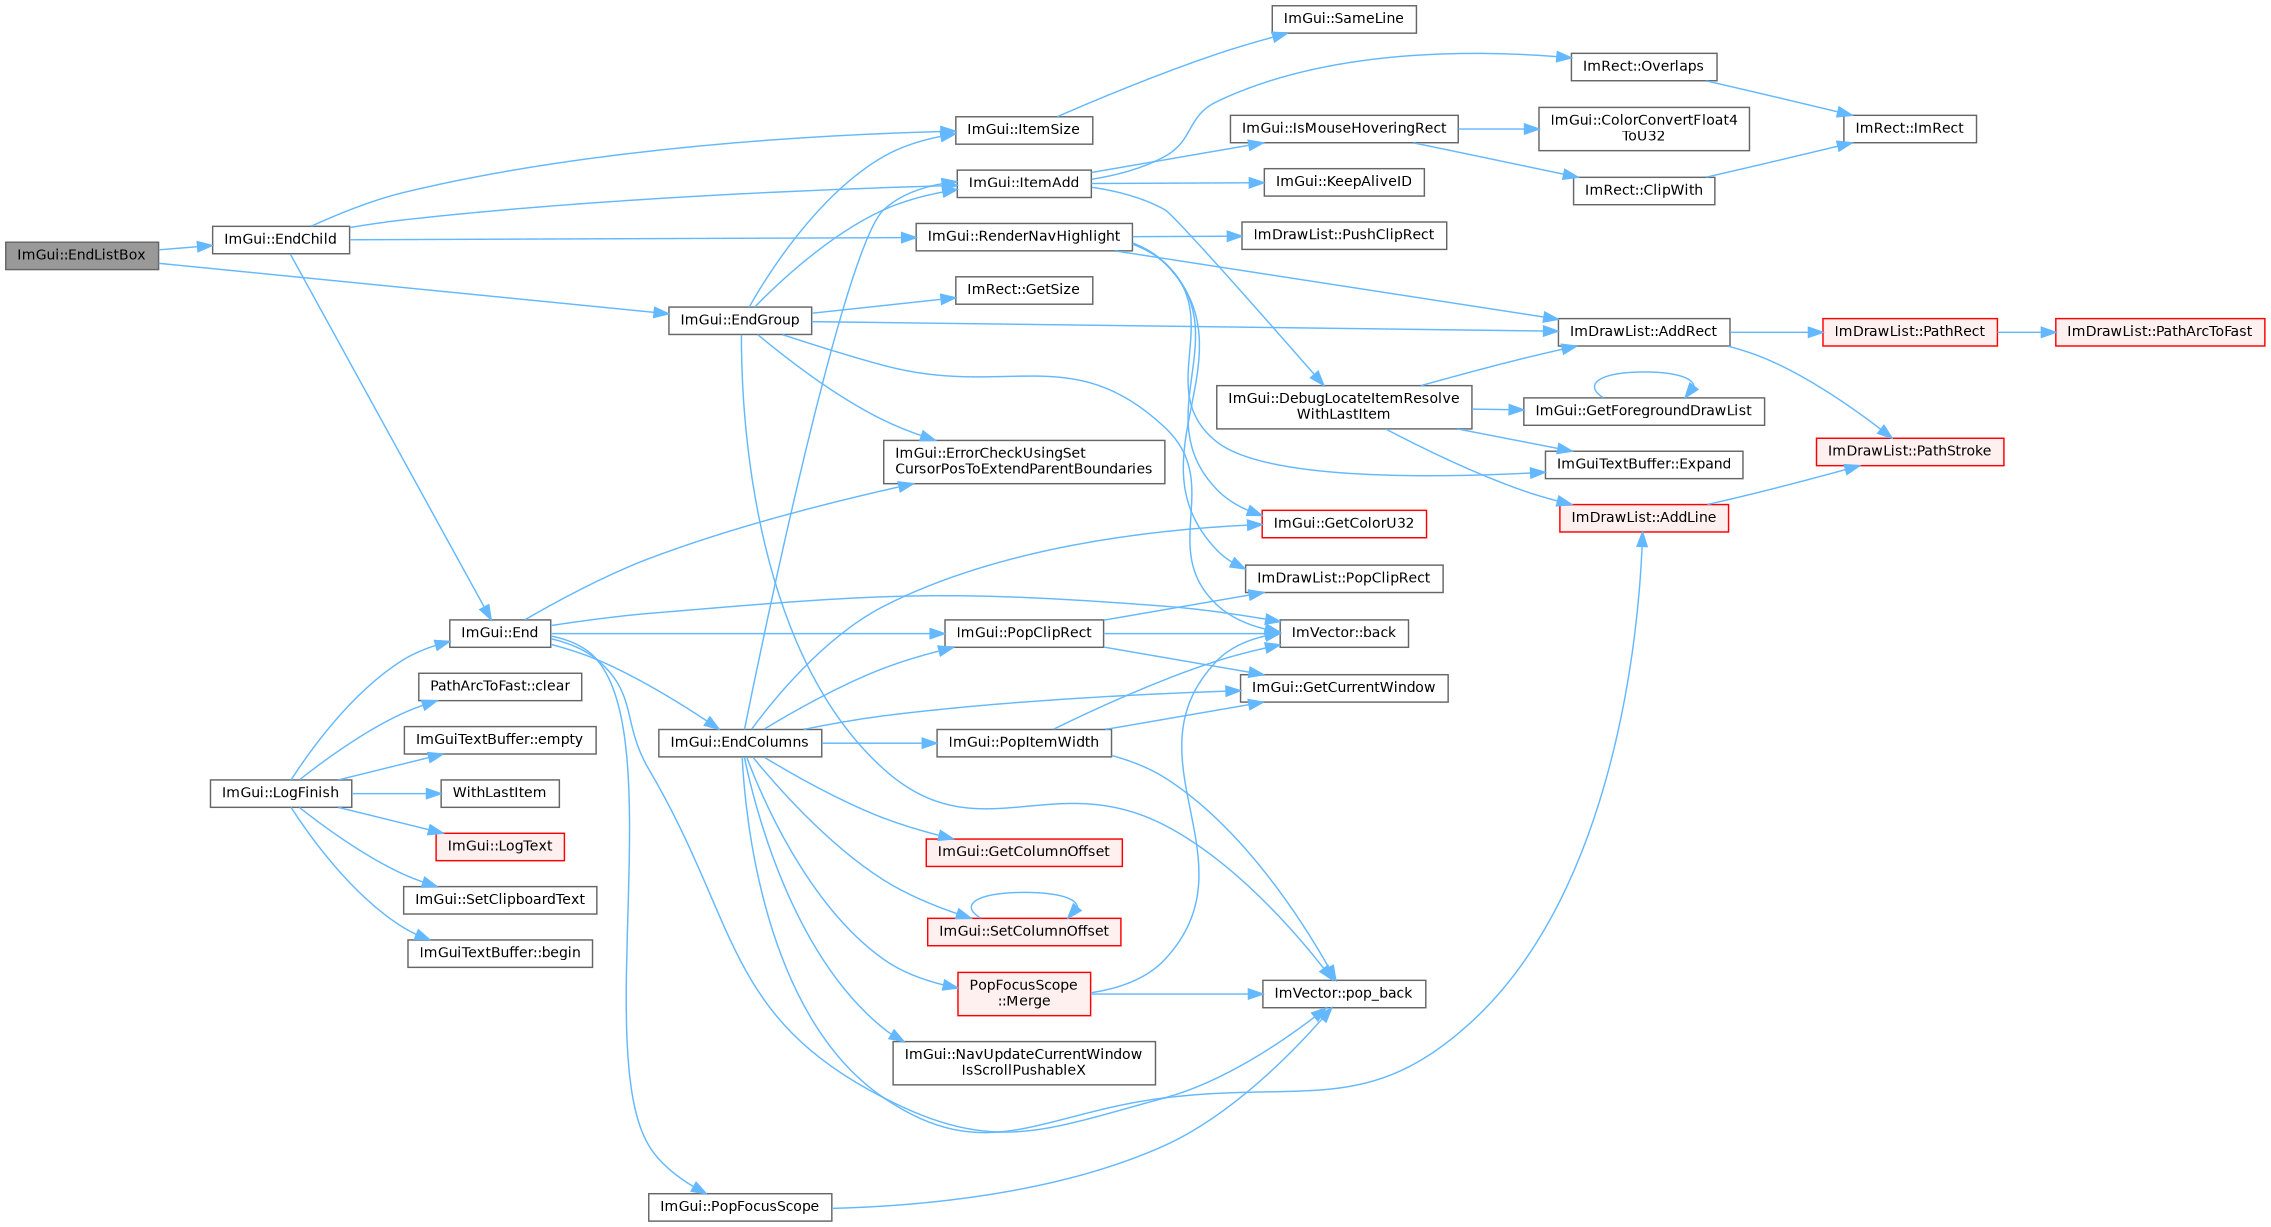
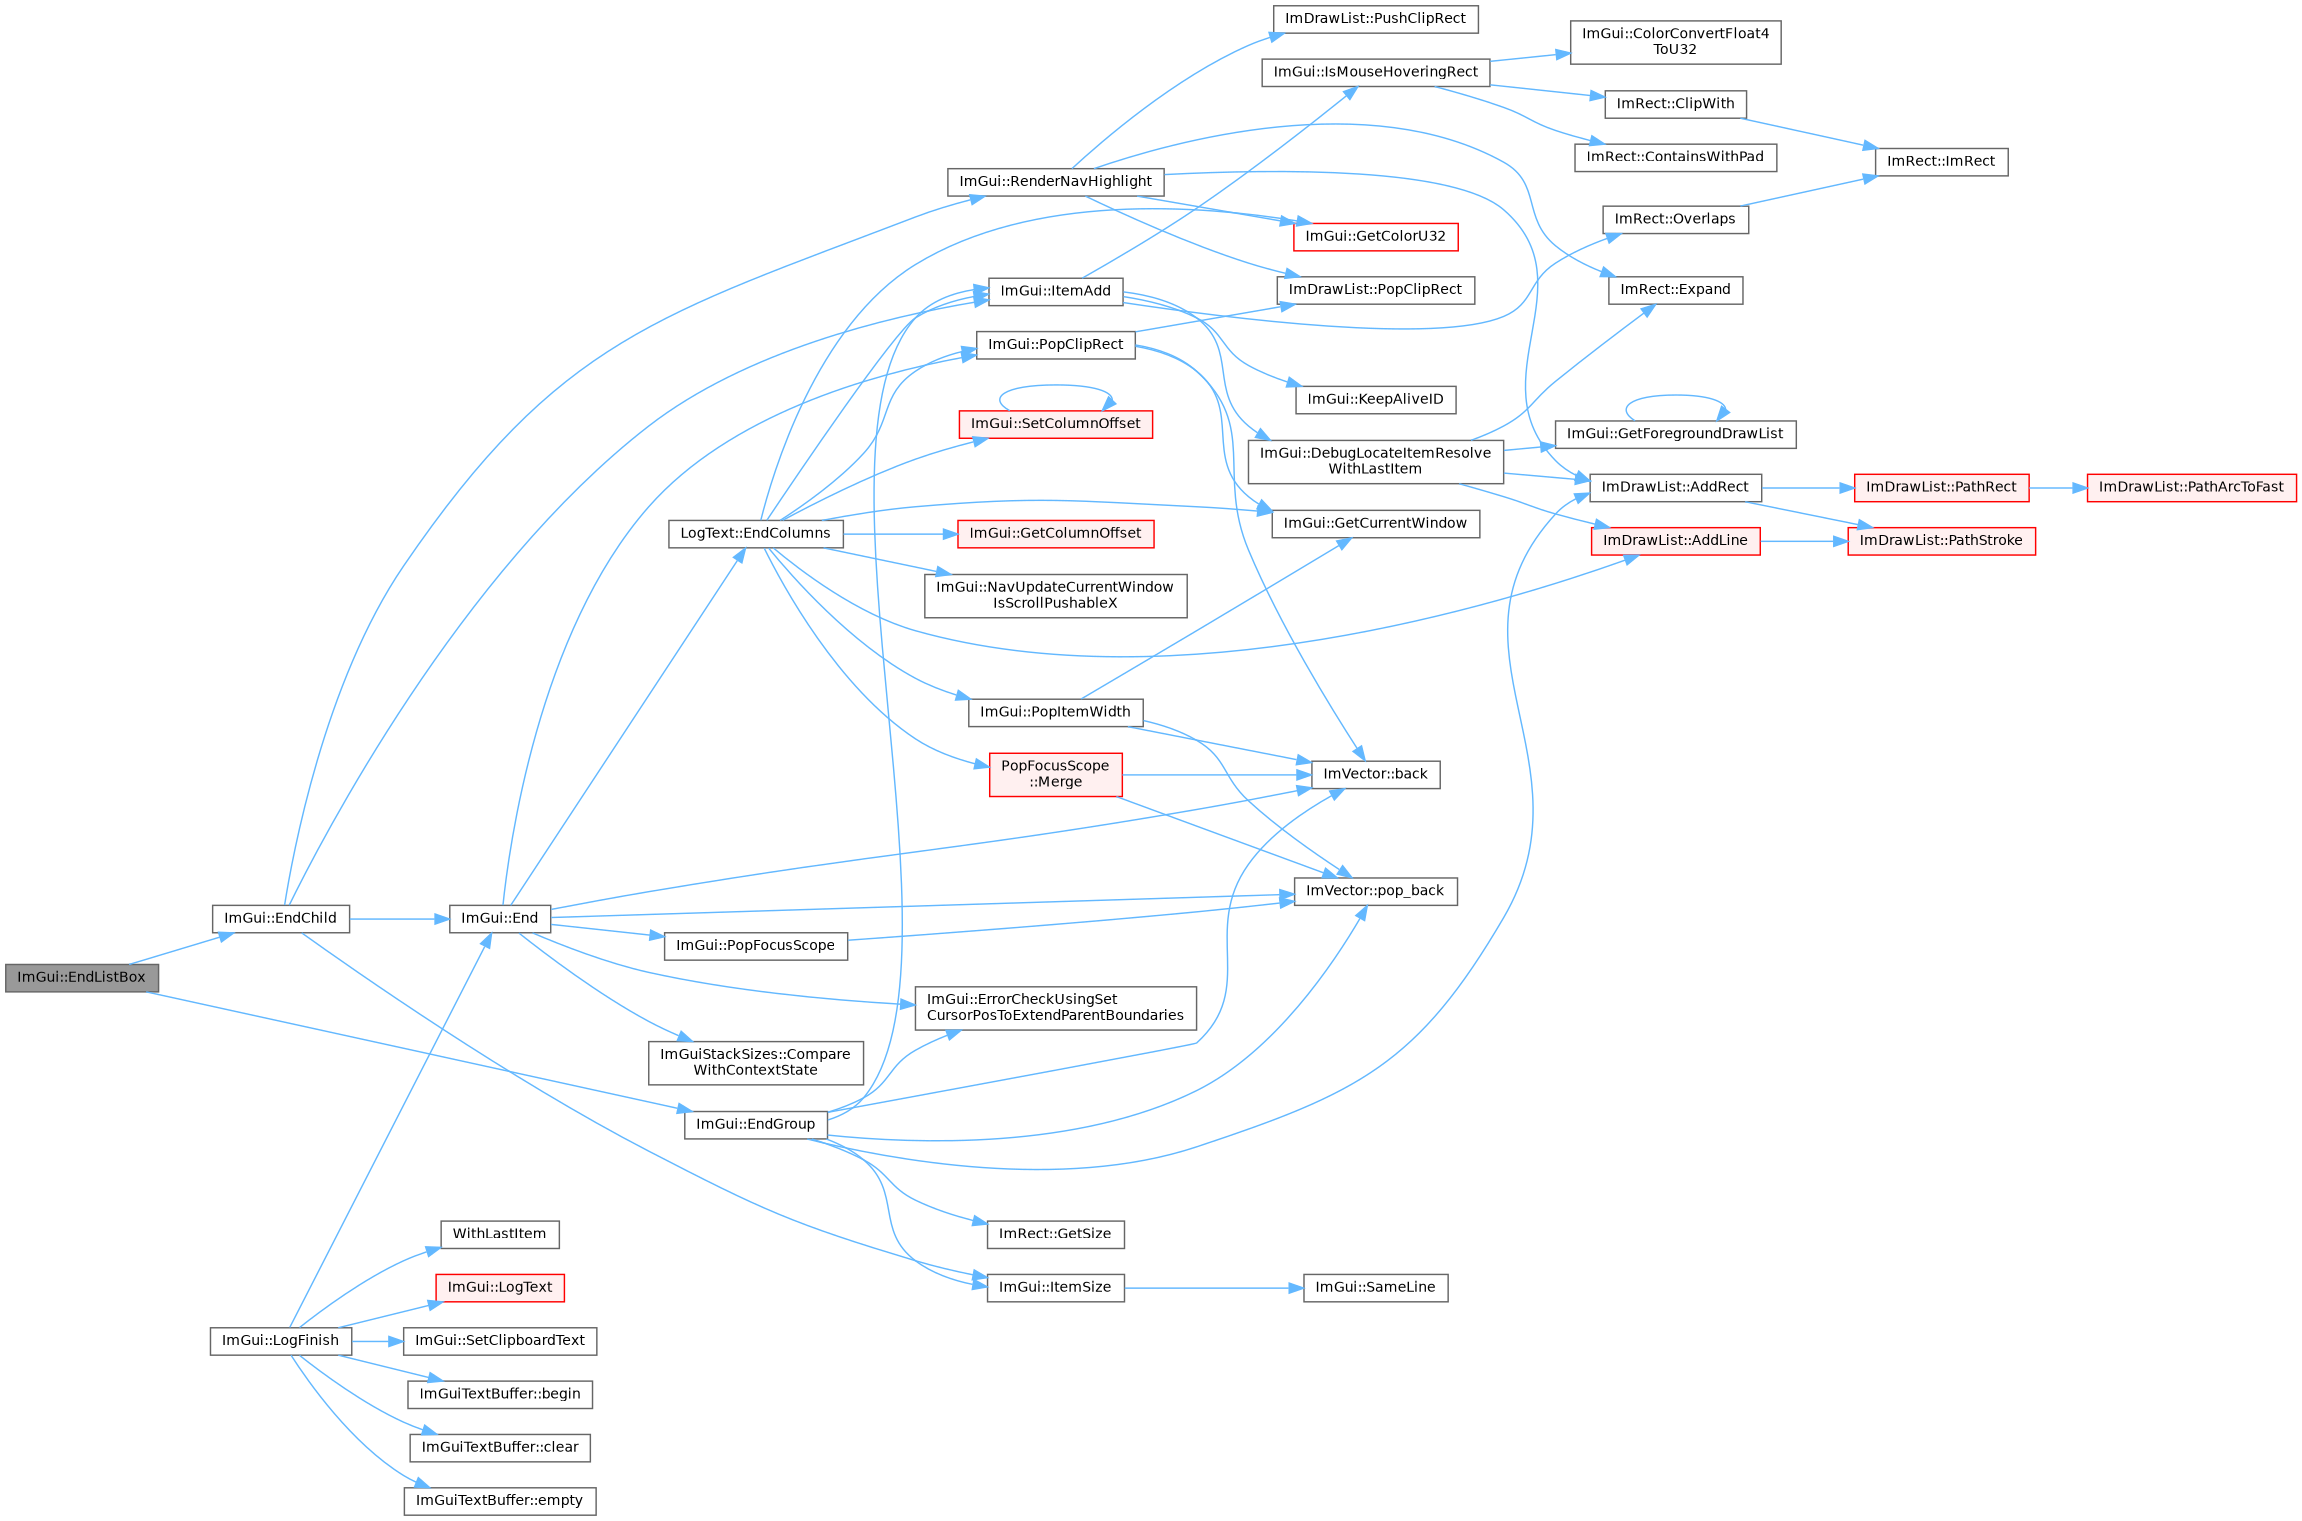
node "ImRect::ContainsWithPad": added
node "ImGuiTextBuffer::Expand": label "ImGuiTextBuffer::Expand" -> "ImRect::Expand"
node "PathArcToFast::clear": label "PathArcToFast::clear" -> "ImGuiTextBuffer::clear"
node "ImGui::EndColumns": label "ImGui::EndColumns" -> "LogText::EndColumns"
node "ImGuiStackSizes::Compare WithContextState": added
